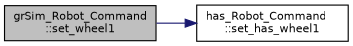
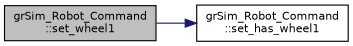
node "has_Robot_Command ::set_has_wheel1": label "has_Robot_Command ::set_has_wheel1" -> "grSim_Robot_Command ::set_has_wheel1"
